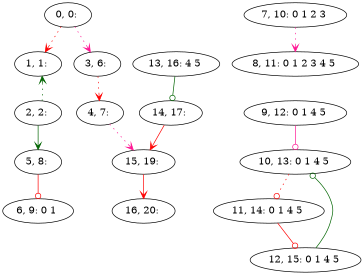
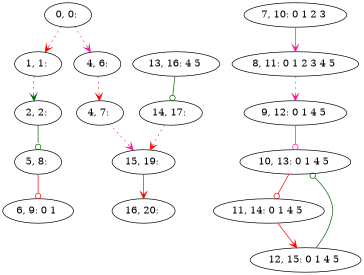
edge "7, 10: 0 1 2 3" -> "8, 11: 0 1 2 3 4 5": style dotted -> solid
node "3, 6:": label "3, 6:" -> "4, 6:"
edge "8, 11: 0 1 2 3 4 5" -> "9, 12: 0 1 4 5": added
edge "2, 2:" -> "1, 1:": reversed
edge "2, 2:" -> "5, 8:": arrowhead vee -> odot
edge "14, 17:" -> "15, 19:": style solid -> dotted
edge "10, 13: 0 1 4 5" -> "11, 14: 0 1 4 5": style dotted -> solid
edge "11, 14: 0 1 4 5" -> "12, 15: 0 1 4 5": arrowhead odot -> vee
